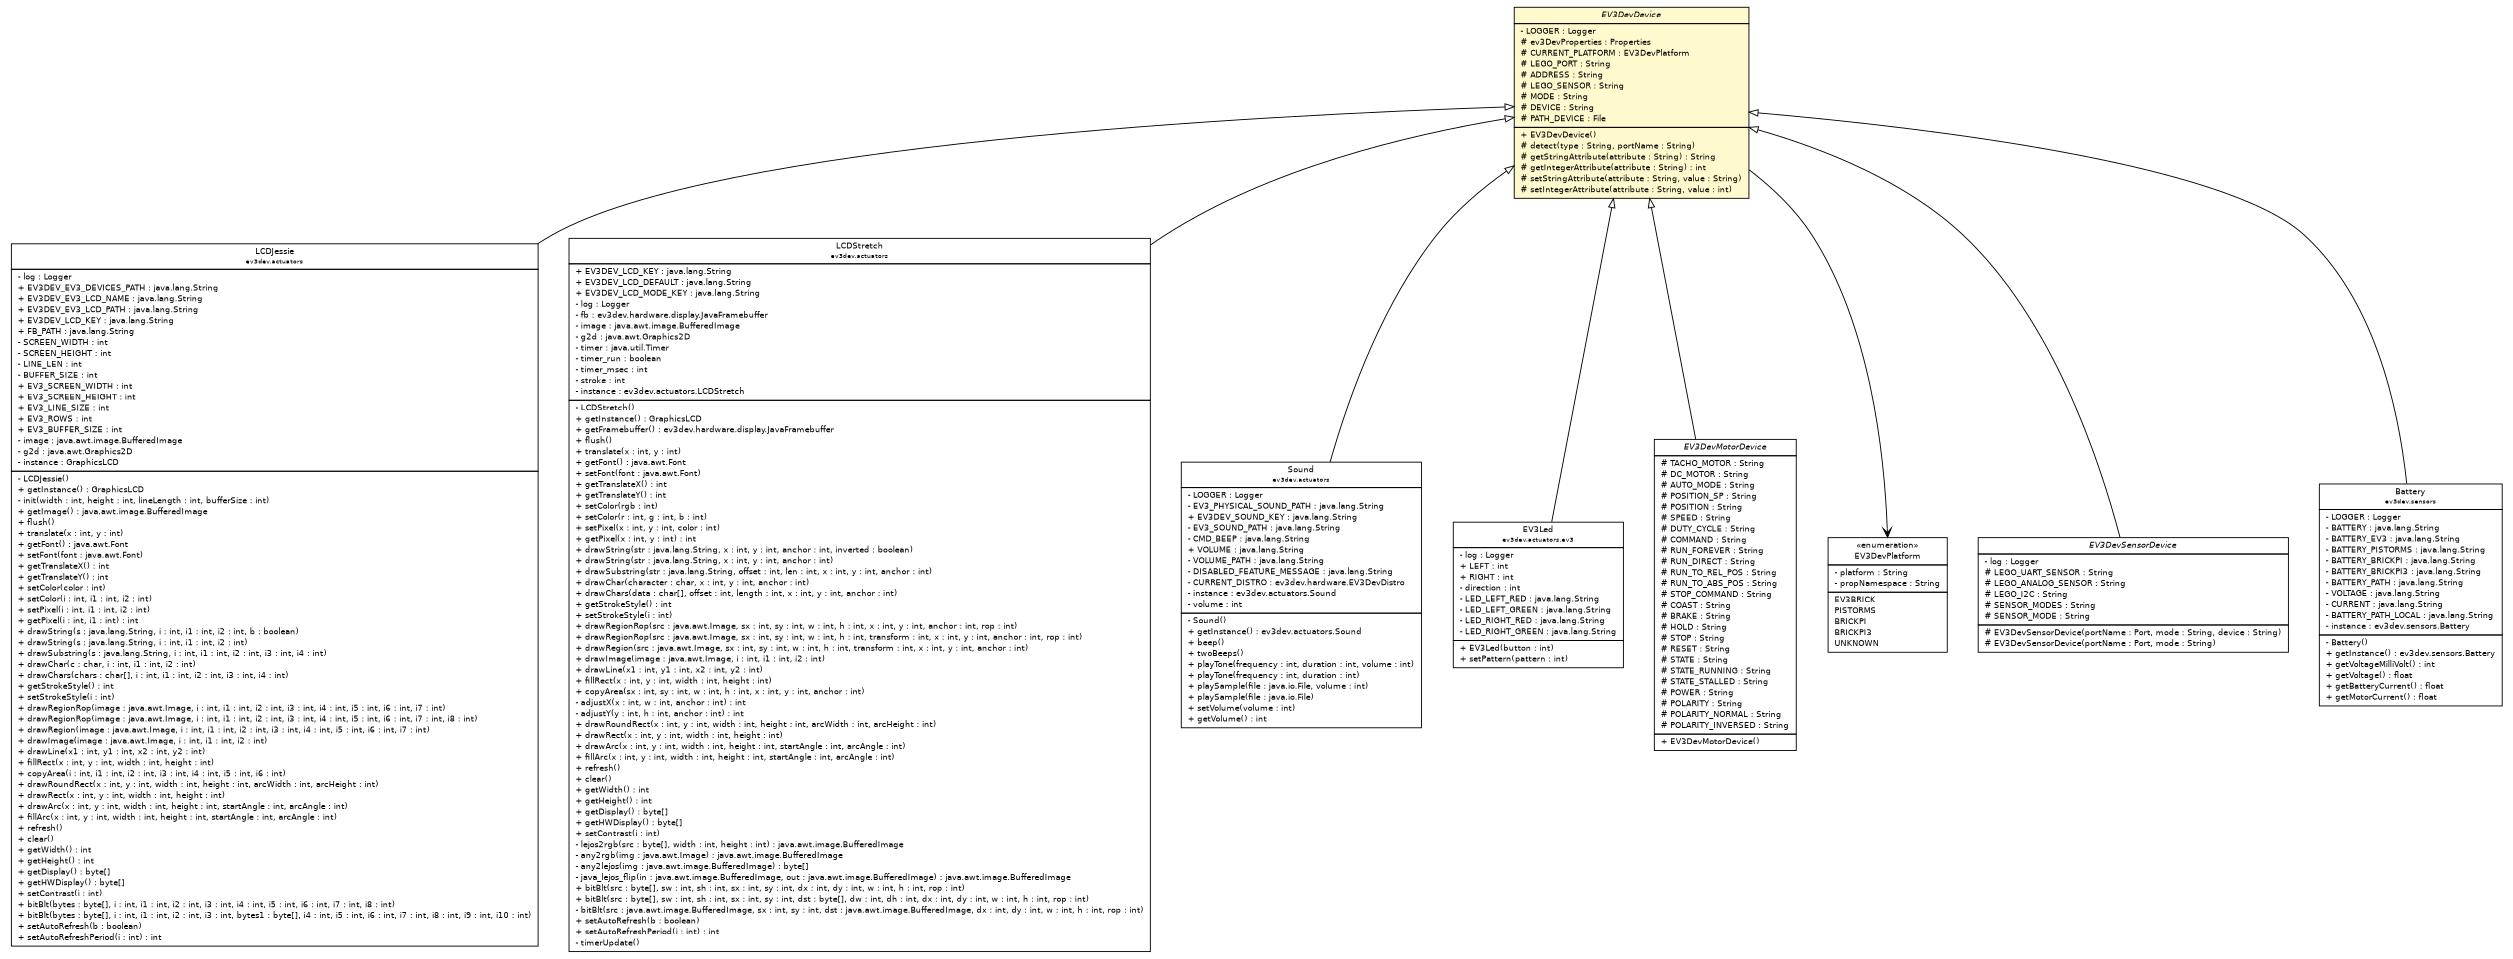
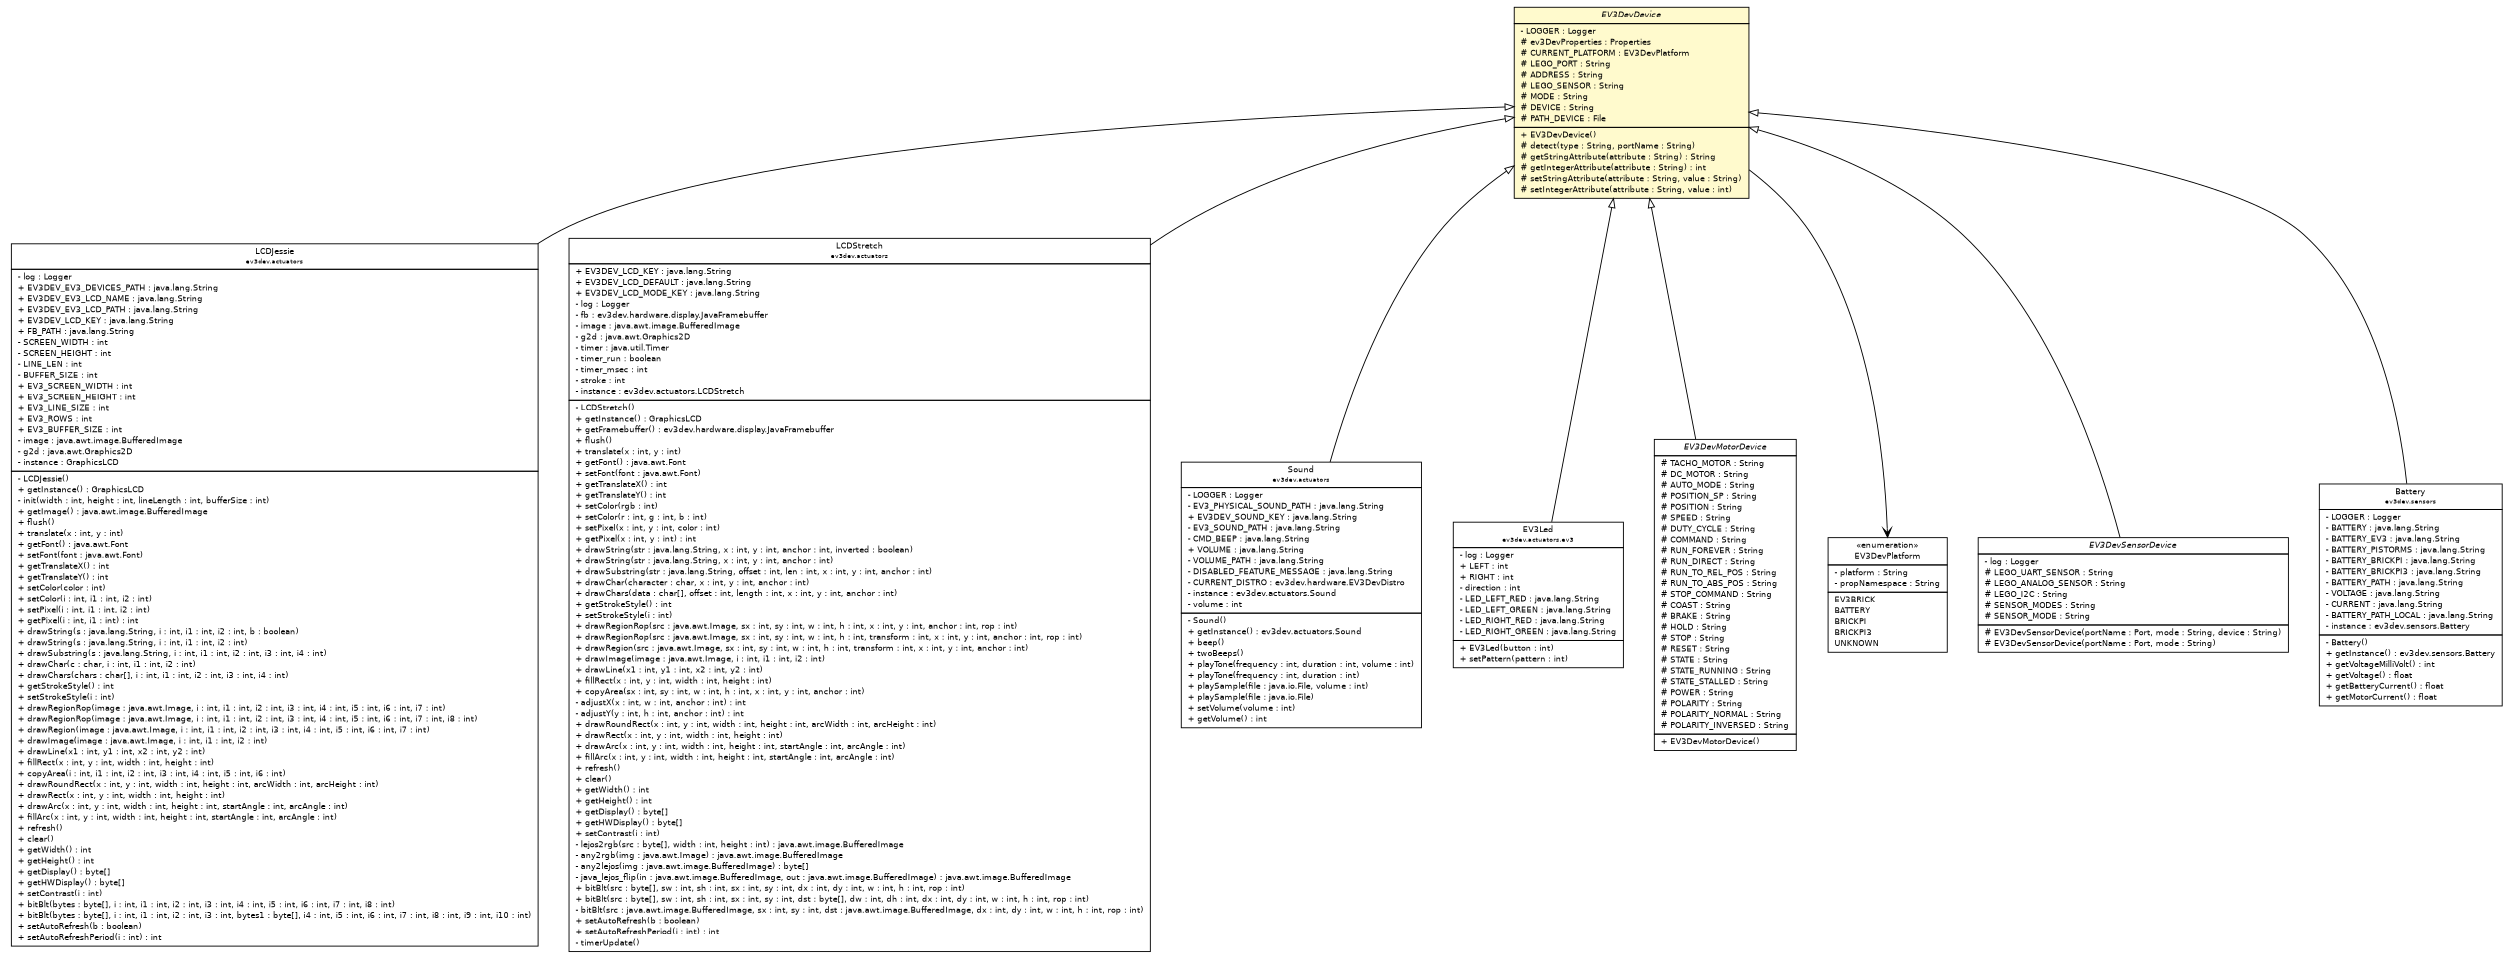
node "EV3DevPlatform": text "PISTORMS" -> "BATTERY"
